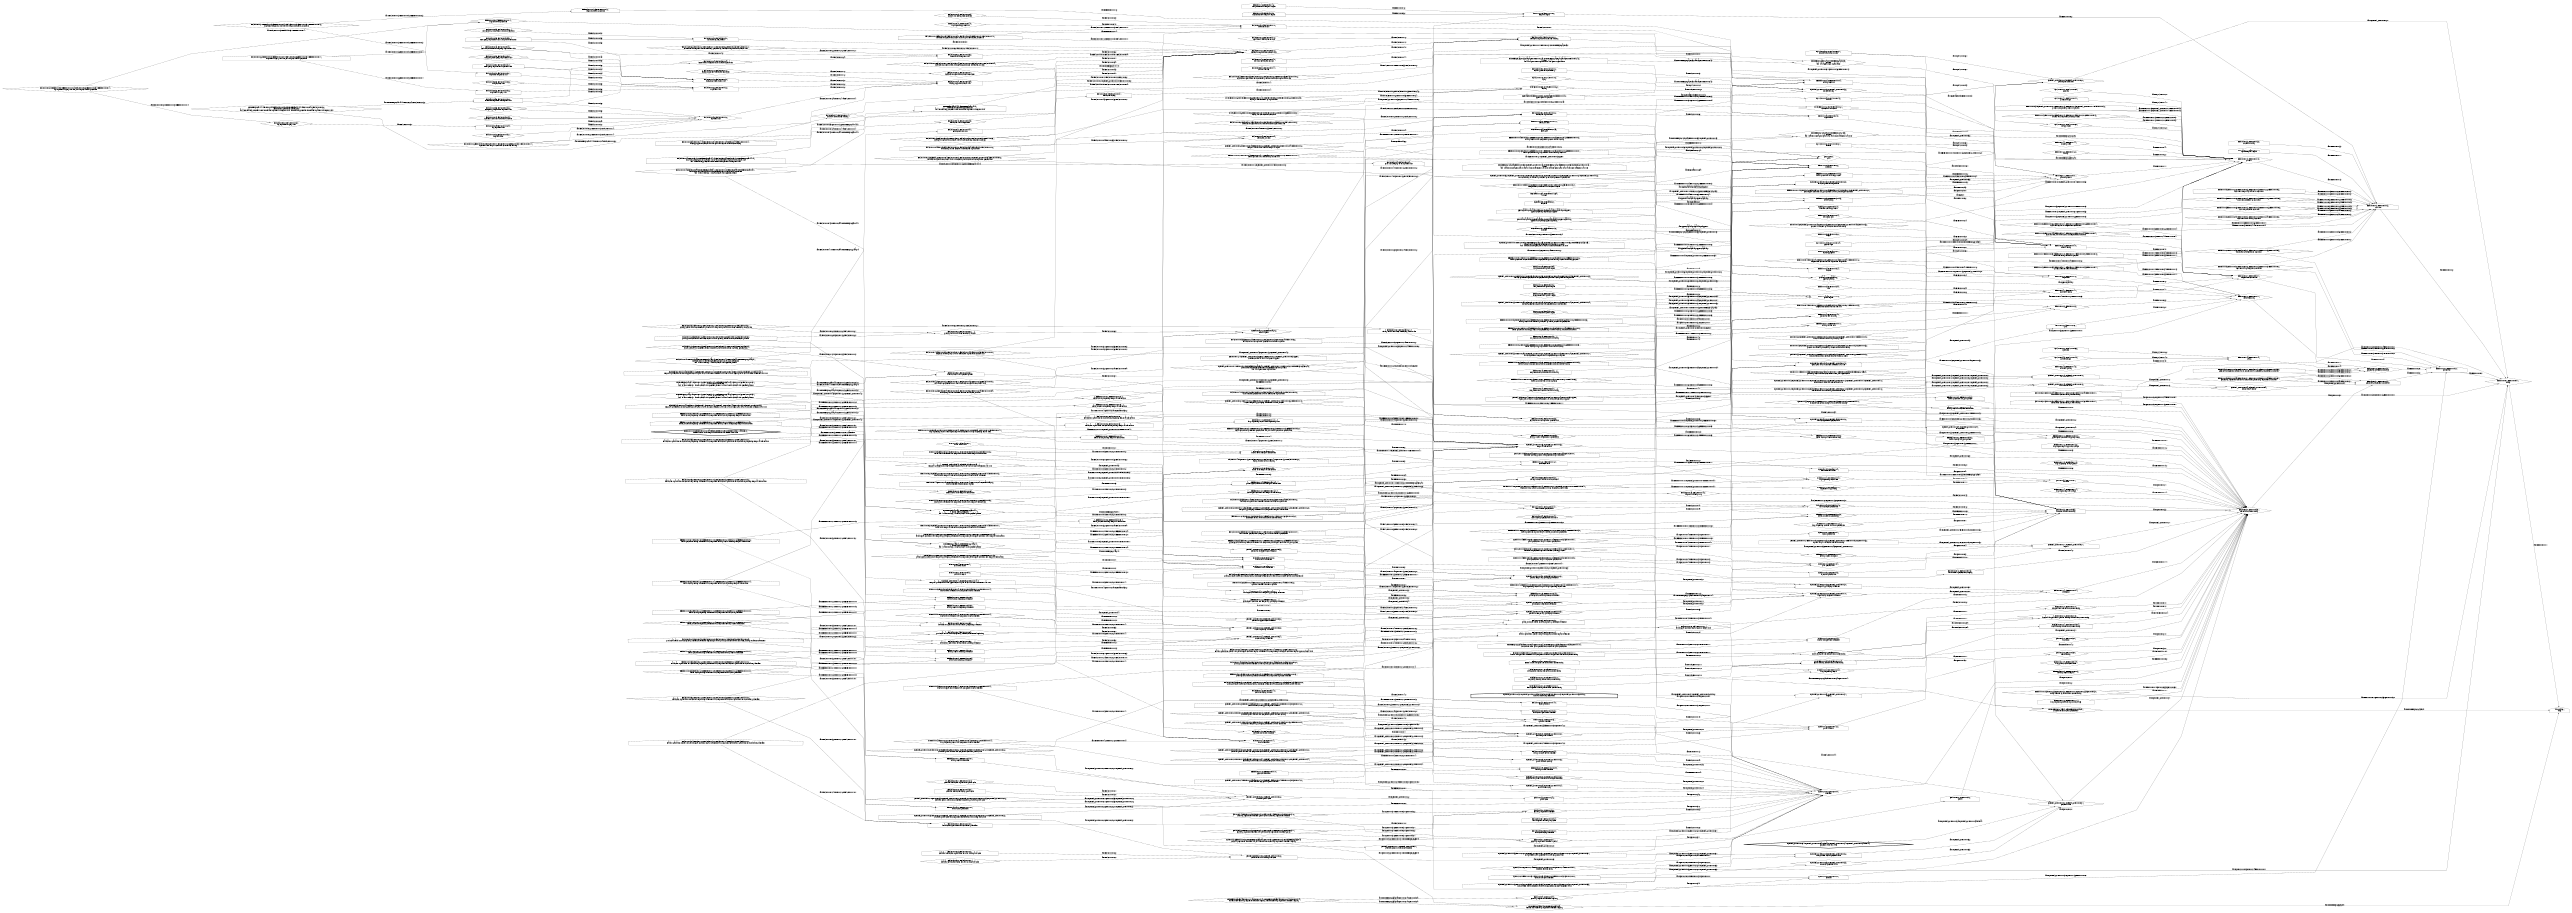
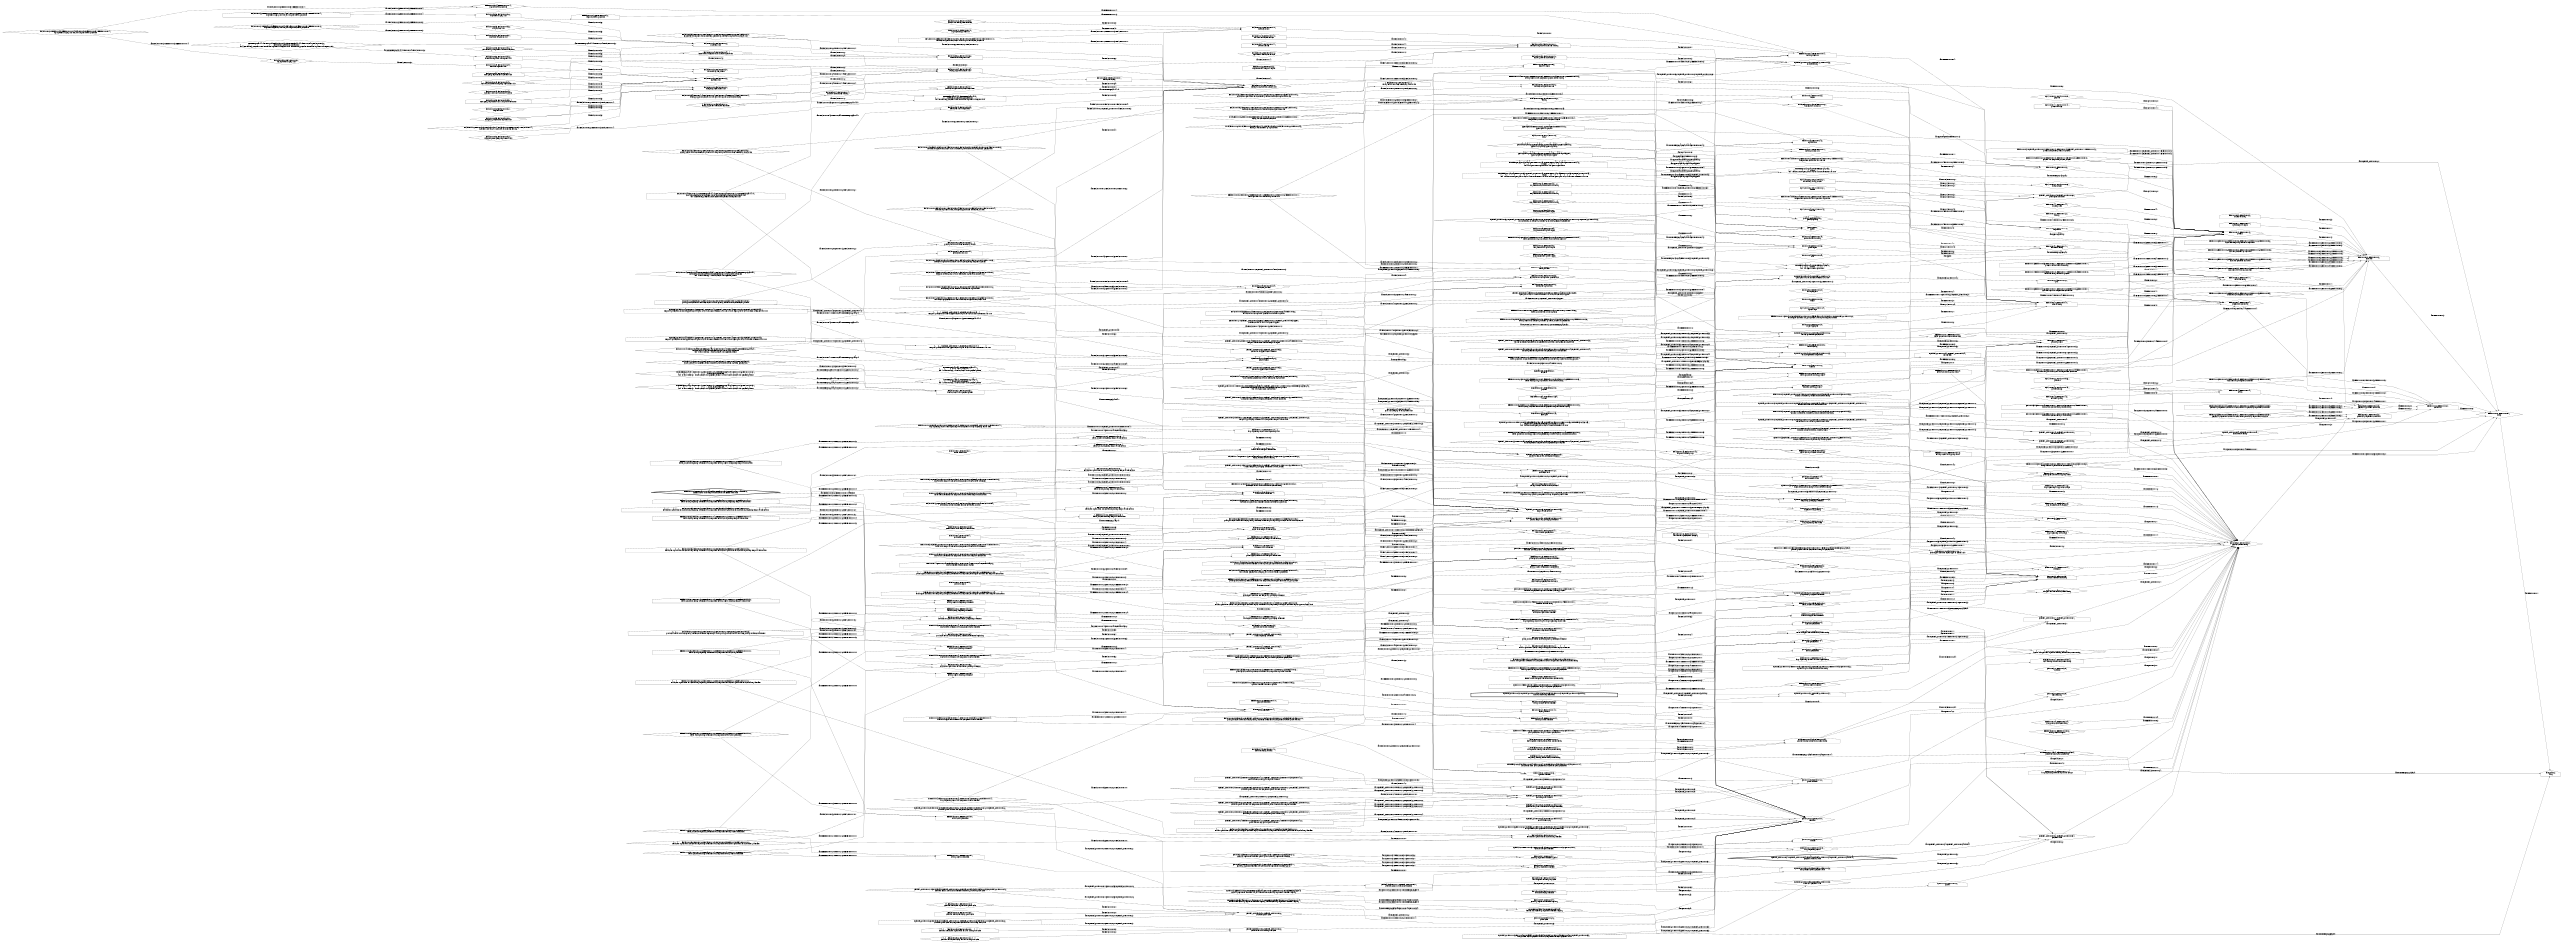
node "BFO_0000148::BFO_0000148:: zero-dimensional temporal region": removed
node "HOSO_0000006::HOSO_0000006:: healthcare organization role": added
node "HOSO_0000029::HOSO_0000029:: day inpatient visit": label "HOSO_0000029::HOSO_0000029:: day inpatient visit" -> "HOSO_0000029::HOSO_0000029:: member inpatient visit"
node "HOSO_0000046::HOSO_0000046:: visit discharge specification": label "HOSO_0000046::HOSO_0000046:: visit discharge specification" -> "HOSO_0000046::HOSO_0000046:: about discharge specification"
node "IAO_0000030::IAO_0000030:: information content entity": label "IAO_0000030::IAO_0000030:: information content entity" -> "IAO_0000030::IAO_0000030:: physical content entity"
node "OpenLHS-Core_0000057::OpenLHS-Core_0000057:: category": label "OpenLHS-Core_0000057::OpenLHS-Core_0000057:: category" -> "OpenLHS-Core_0000057::OpenLHS-Core_0000057:: unit"
